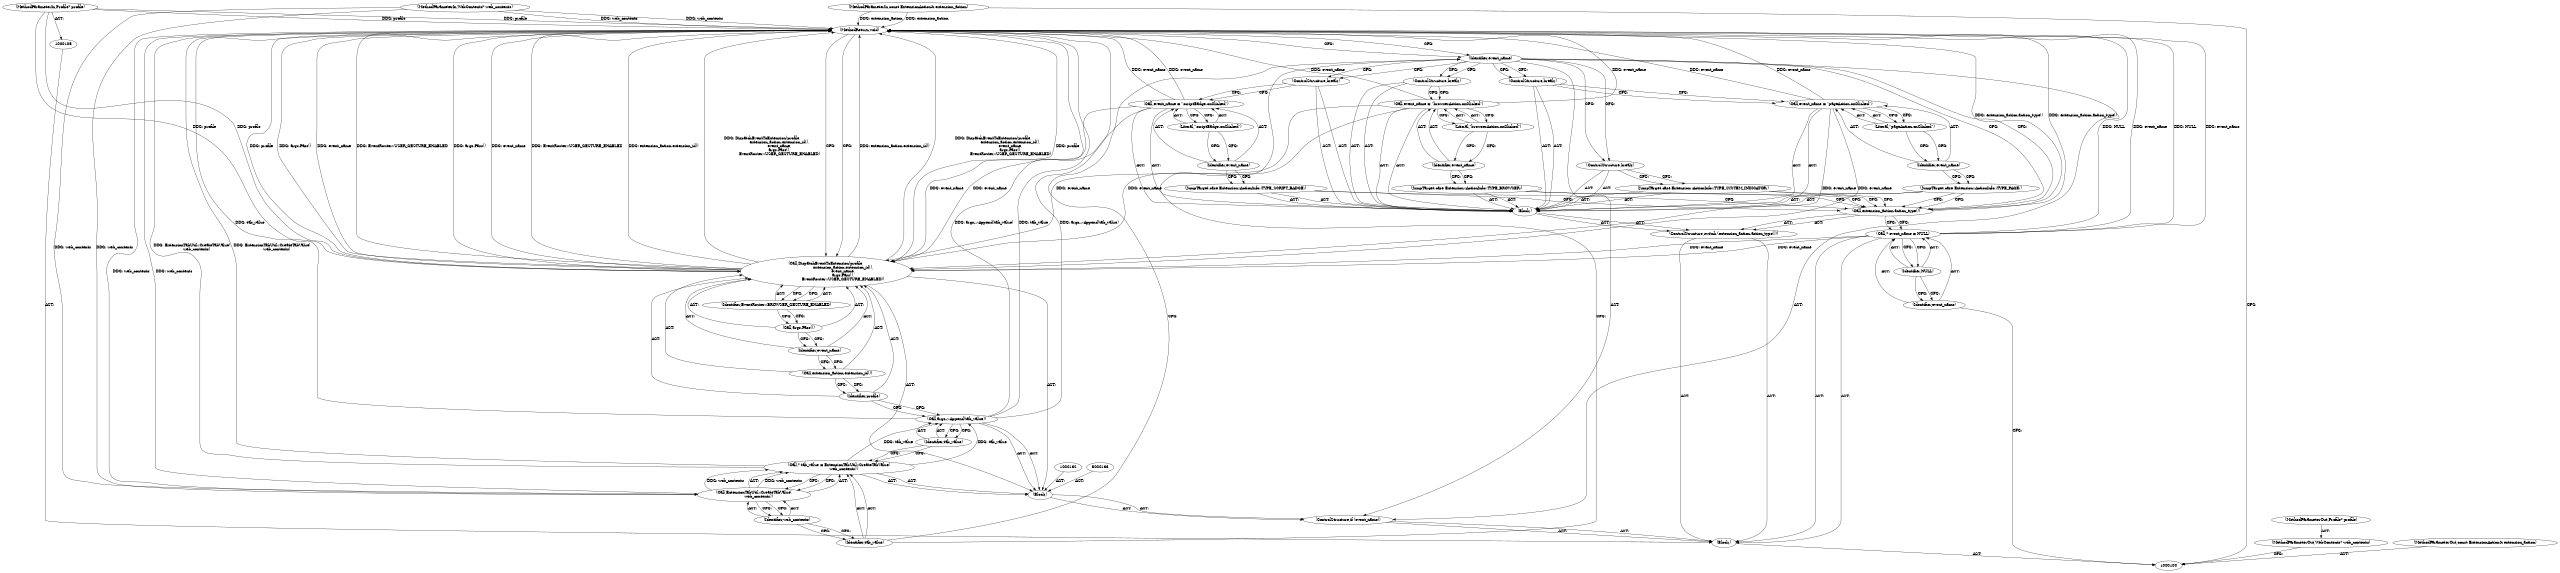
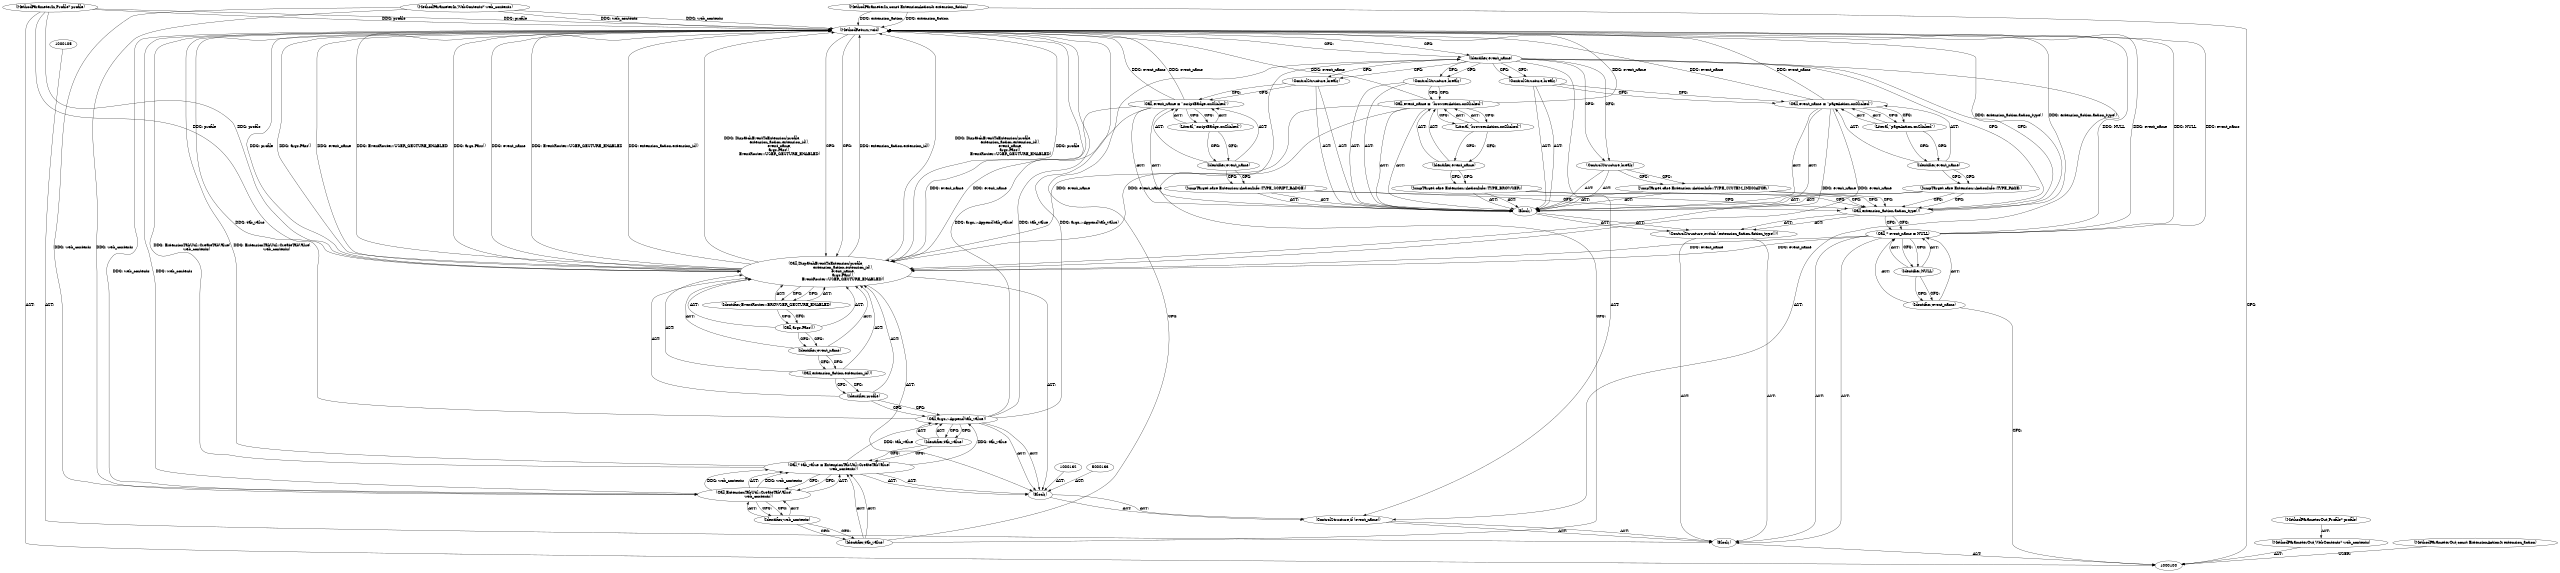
edge "(MethodParameterIn,Profile* profile)" -> "1000105": now "(MethodParameterIn,Profile* profile)" -> "1000100"
edge "(MethodParameterOut,WebContents* web_contents)" -> "1000100": label "CFG: " -> "AST: "
edge "(MethodParameterOut,const ExtensionAction& extension_action)" -> "1000100": label "AST: " -> "USER: "
